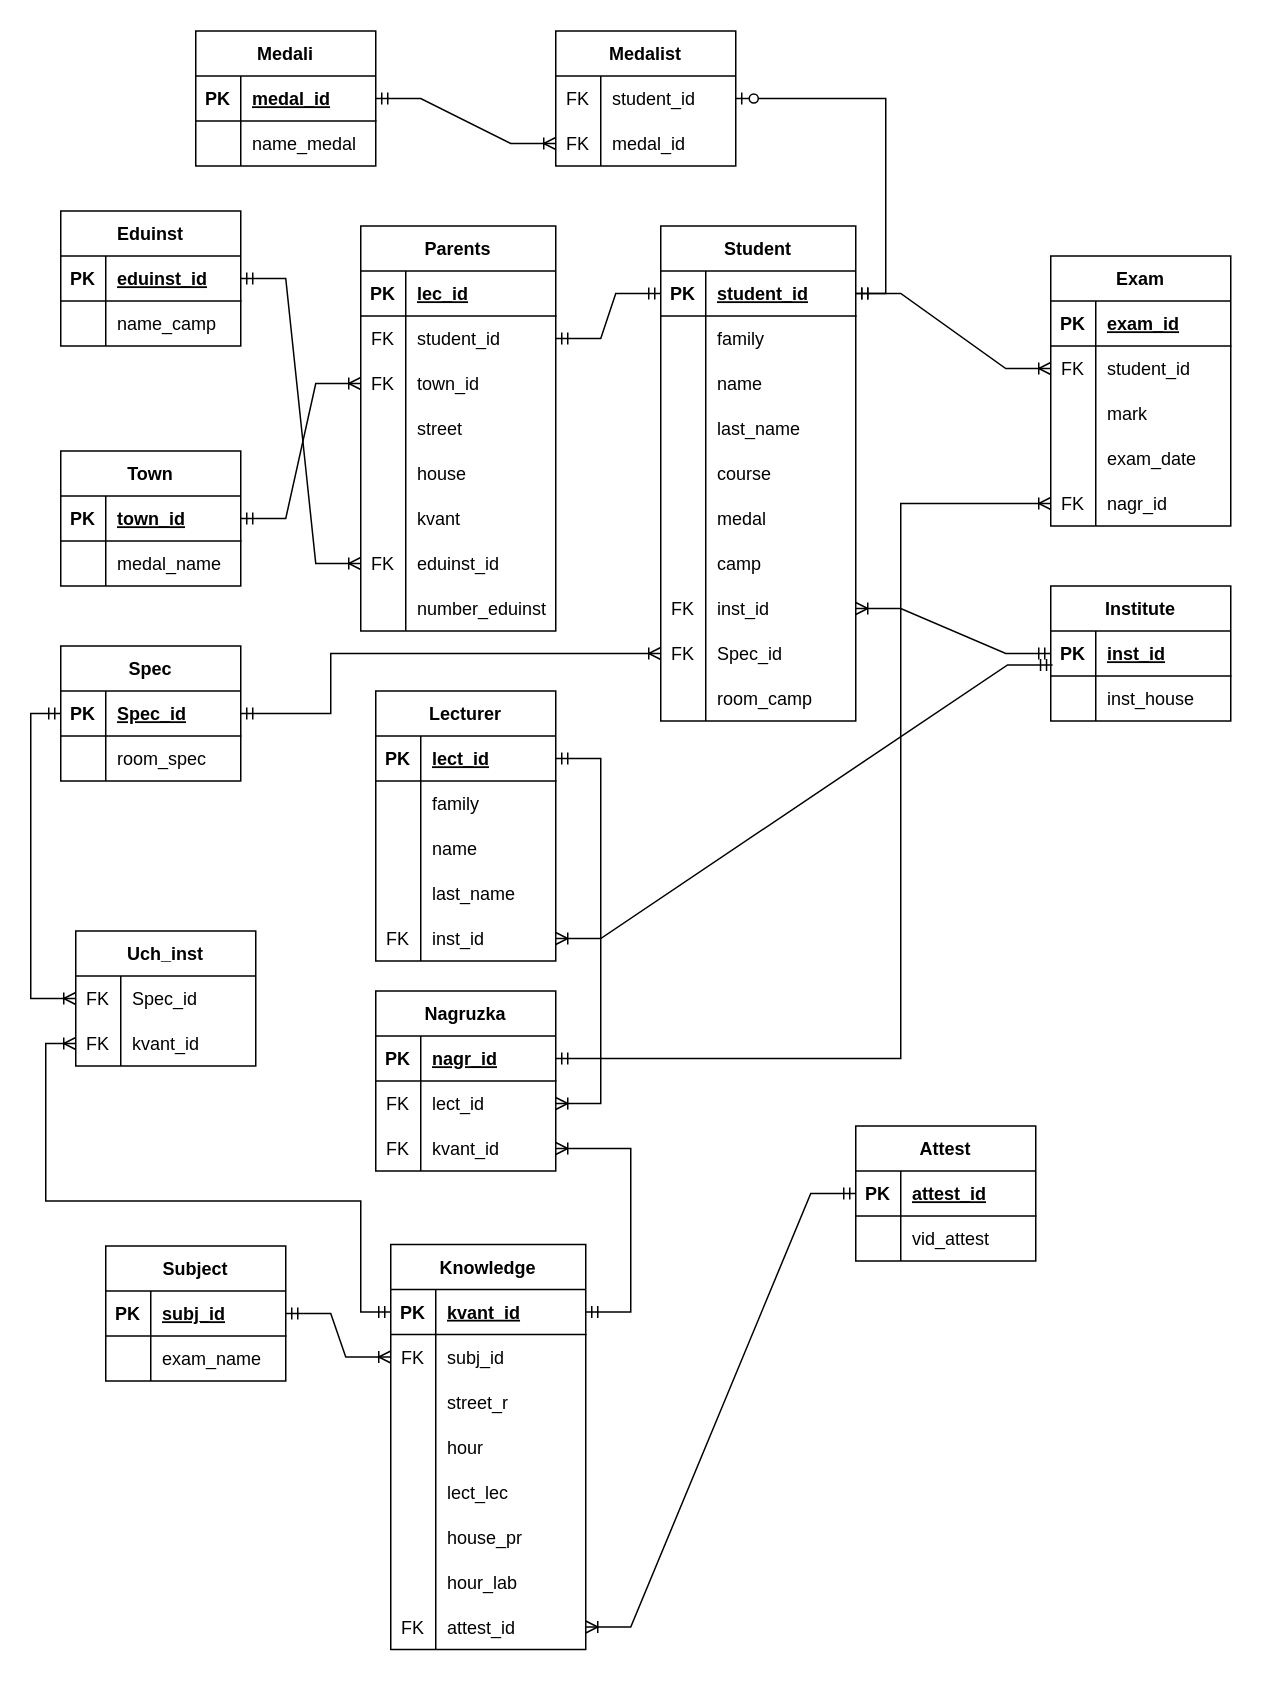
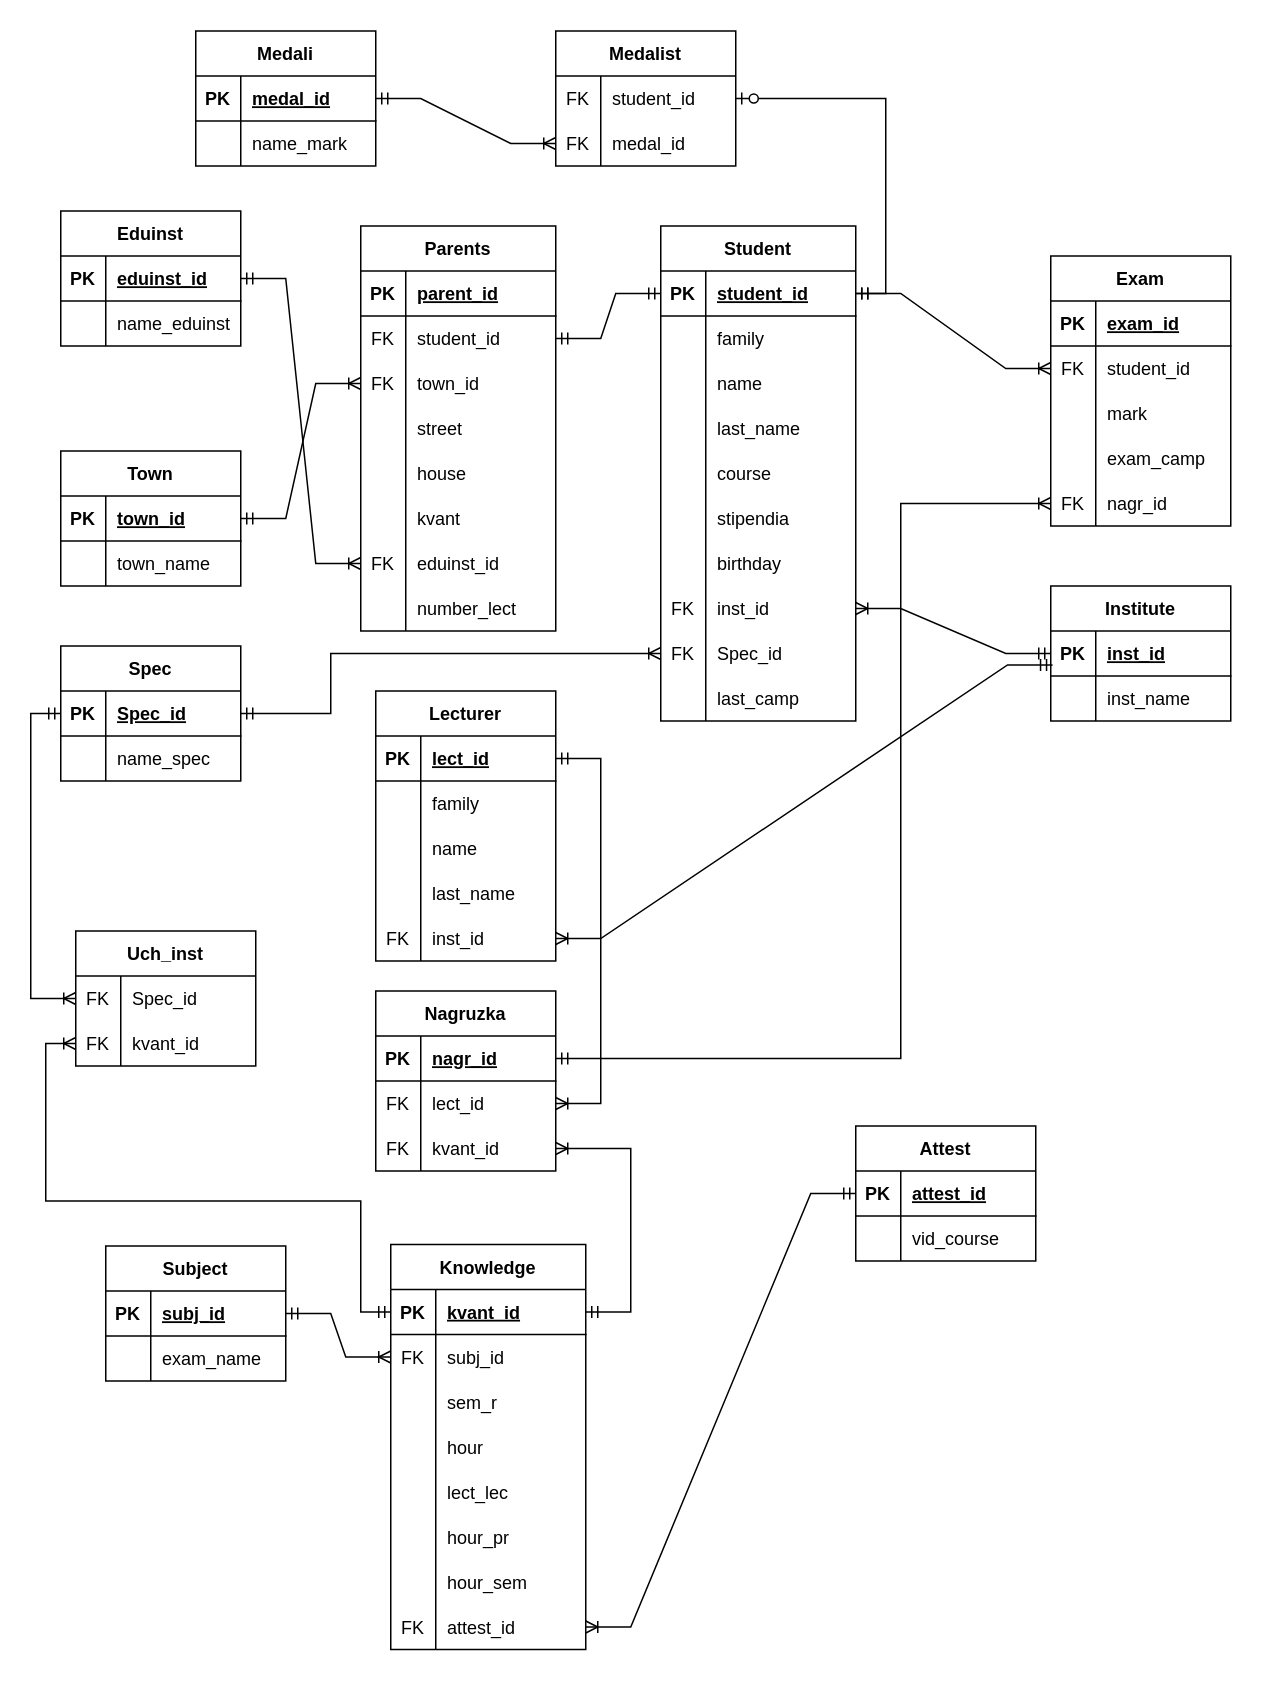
node "name_medal": label "name_medal" -> "name_mark"
node "lec_id": label "lec_id" -> "parent_id"
node "name_camp": label "name_camp" -> "name_eduinst"
node "exam_date": label "exam_date" -> "exam_camp"
node "medal": label "medal" -> "stipendia"
node "medal_name": label "medal_name" -> "town_name"
node "camp": label "camp" -> "birthday"
node "number_eduinst": label "number_eduinst" -> "number_lect"
node "room_camp": label "room_camp" -> "last_camp"
node "inst_house": label "inst_house" -> "inst_name"
node "room_spec": label "room_spec" -> "name_spec"
node "vid_attest": label "vid_attest" -> "vid_course"
node "street_r": label "street_r" -> "sem_r"
node "house_pr": label "house_pr" -> "hour_pr"
node "hour_lab": label "hour_lab" -> "hour_sem"
